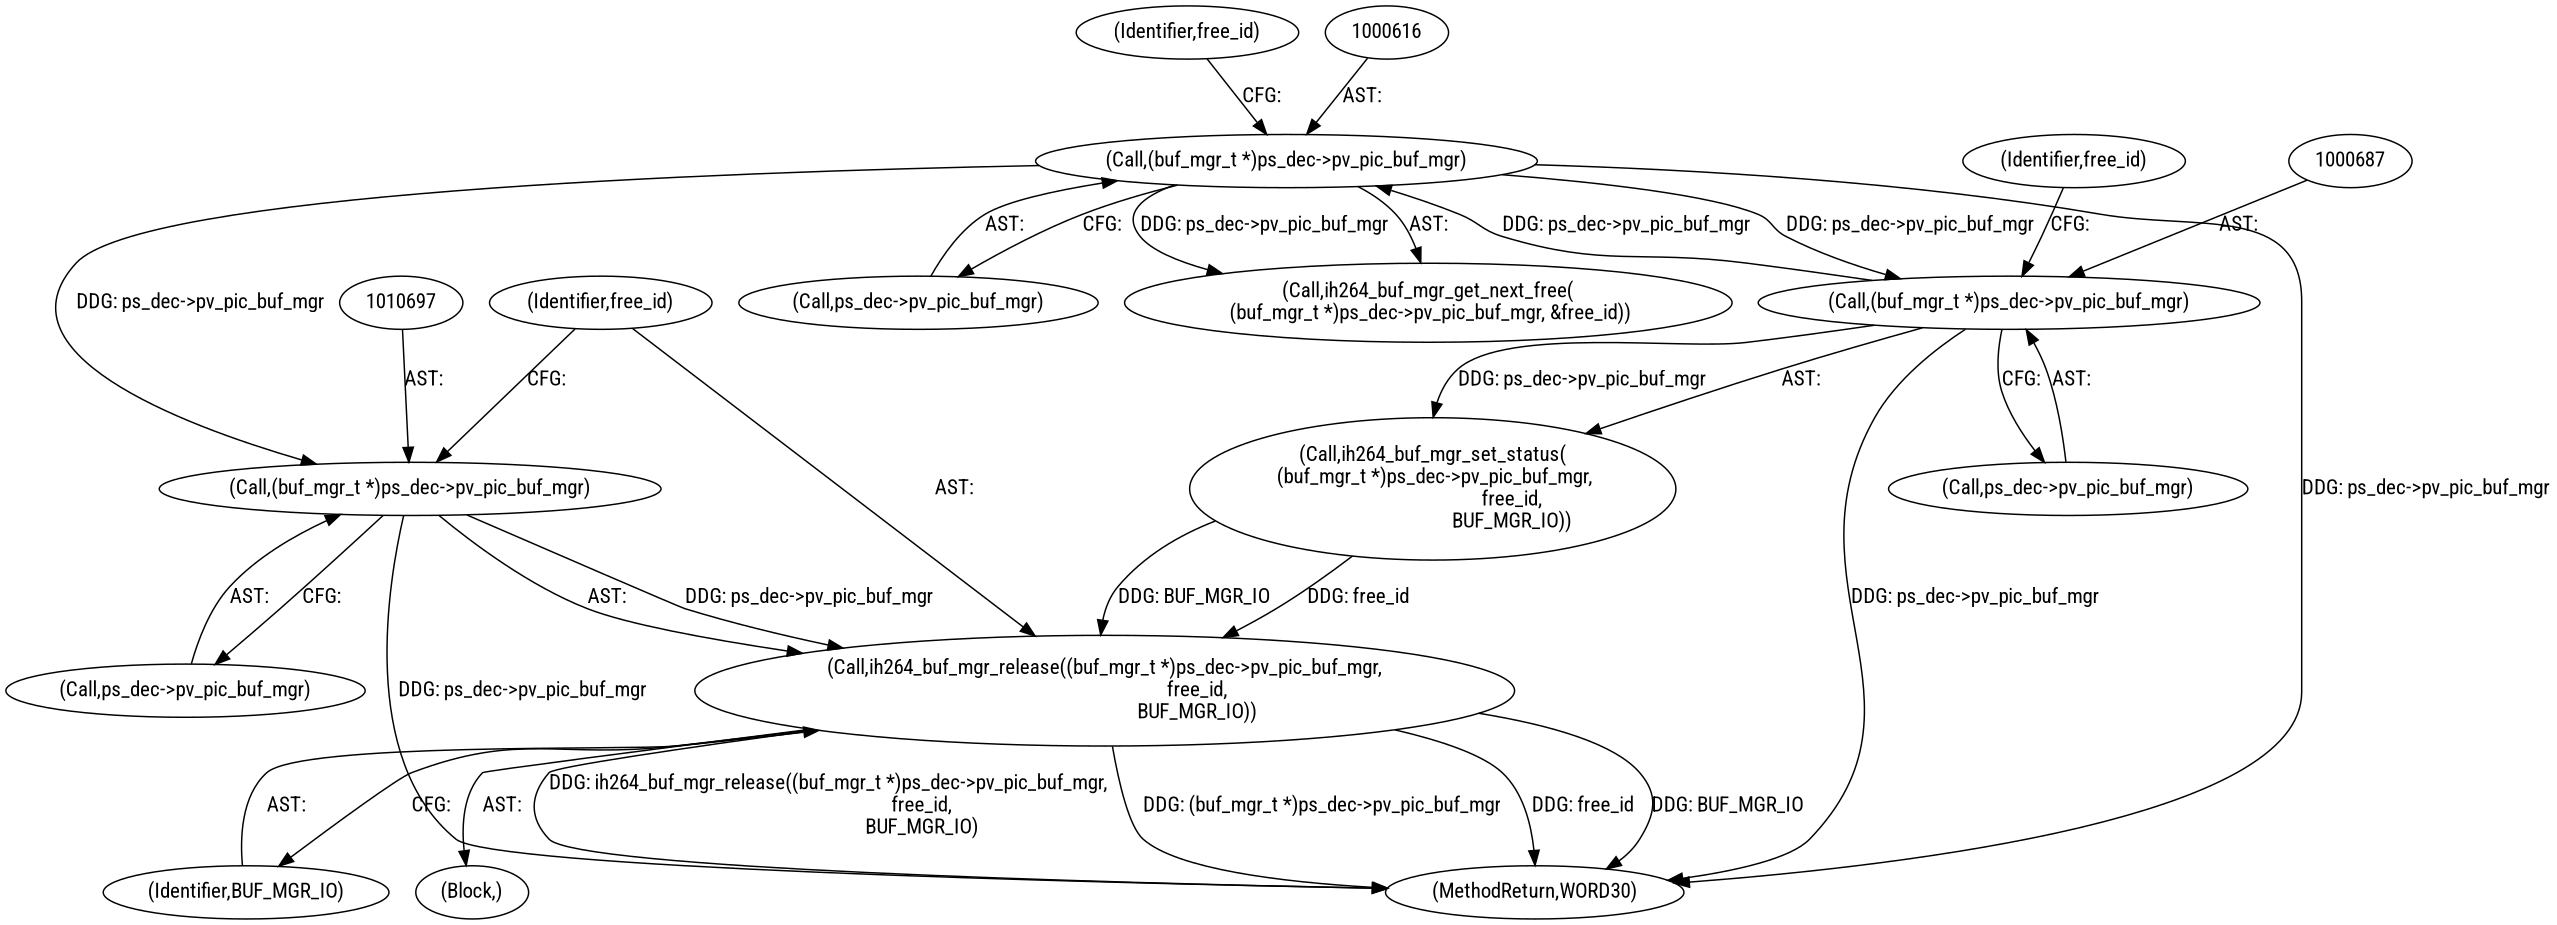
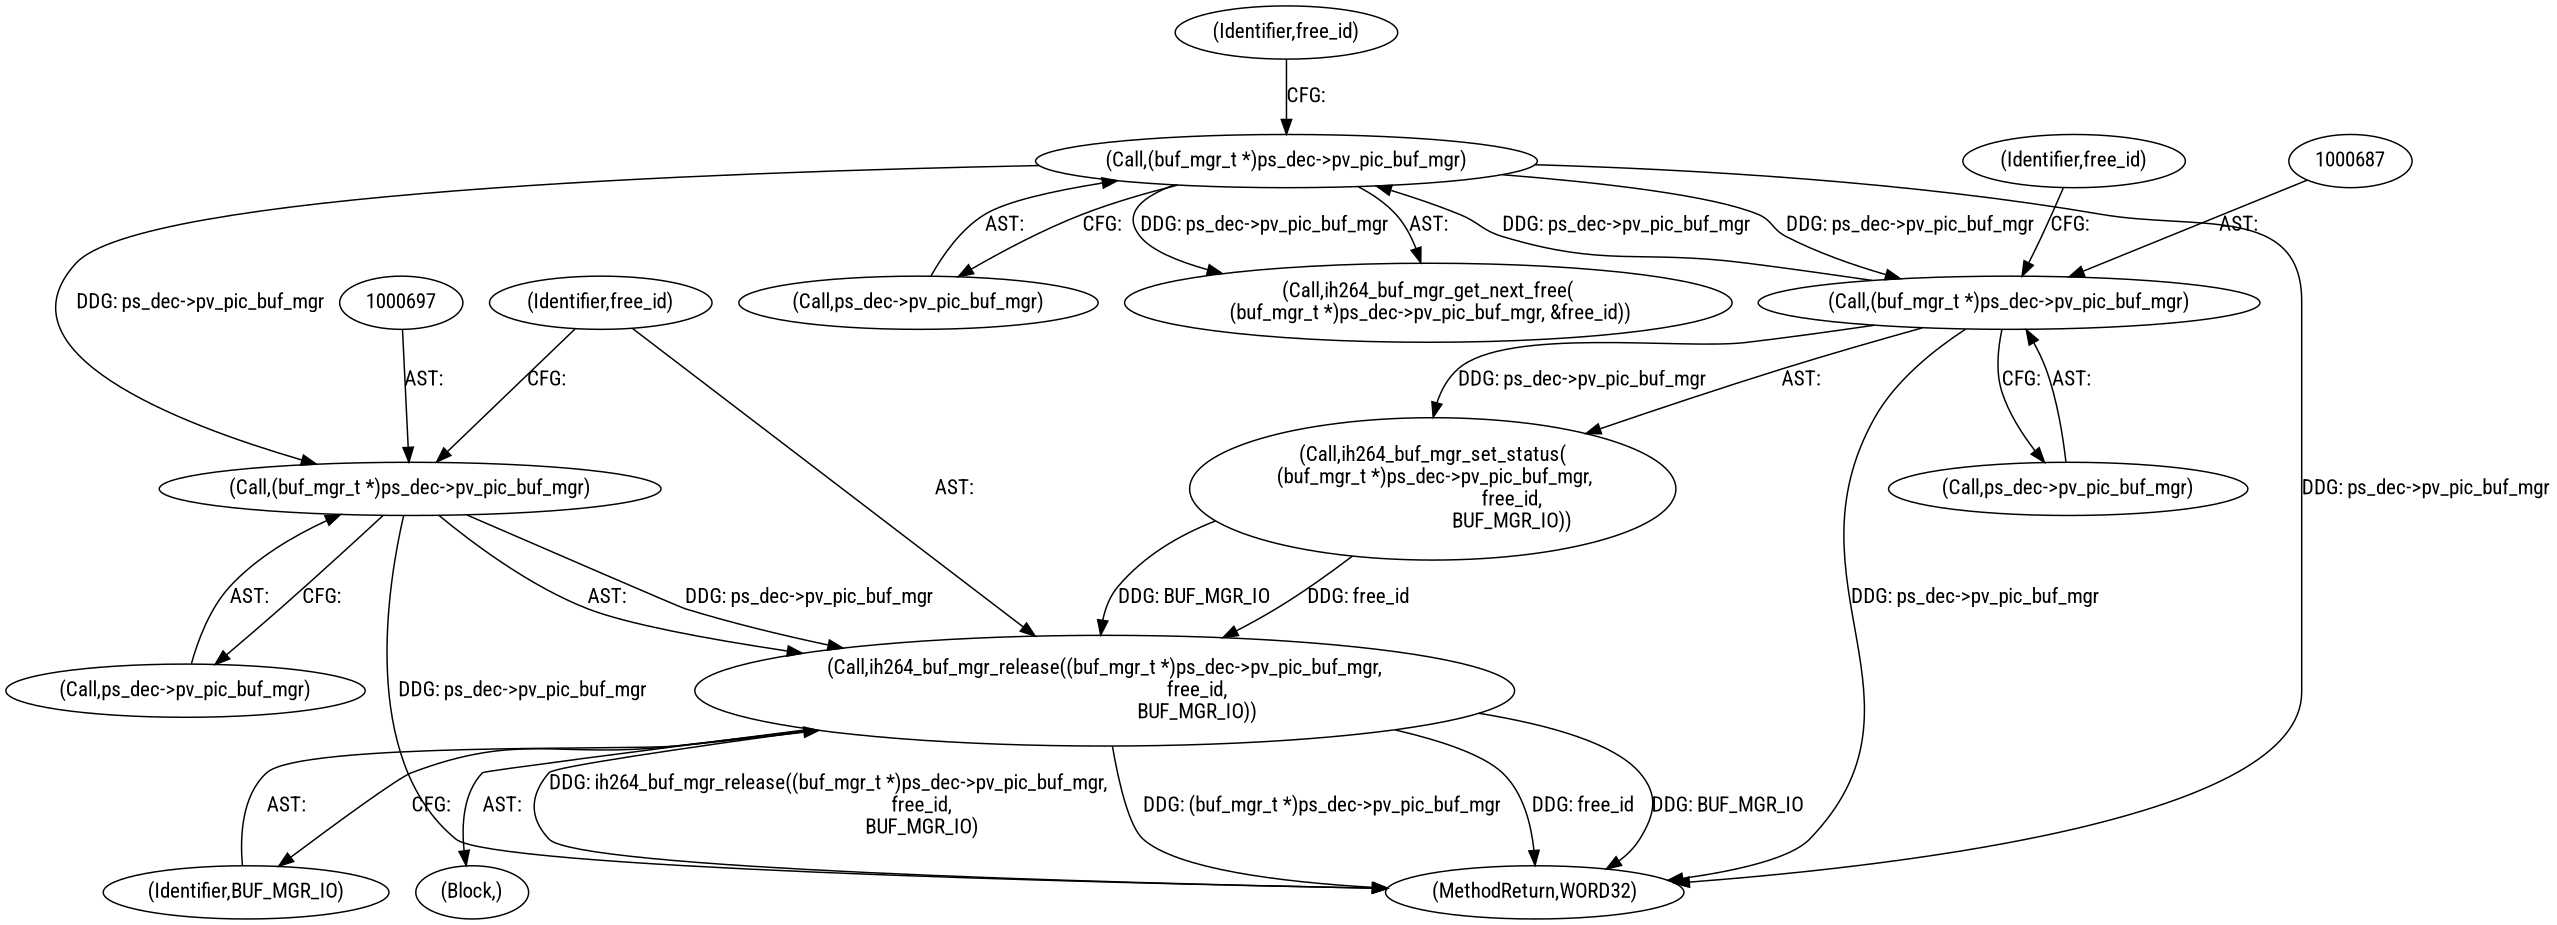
node "1000616": removed
node "1010697": label "1010697" -> "1000697"
node "(MethodReturn,WORD30)": label "(MethodReturn,WORD30)" -> "(MethodReturn,WORD32)"
